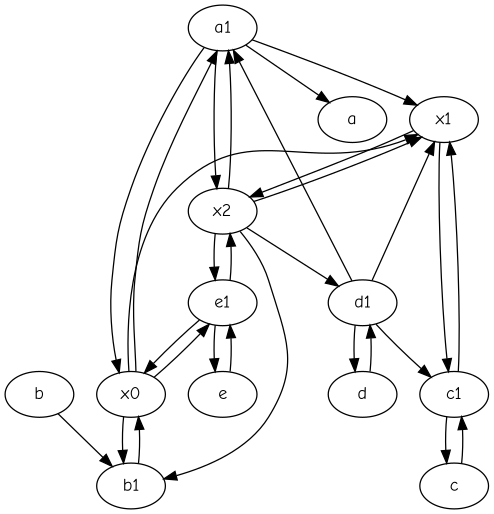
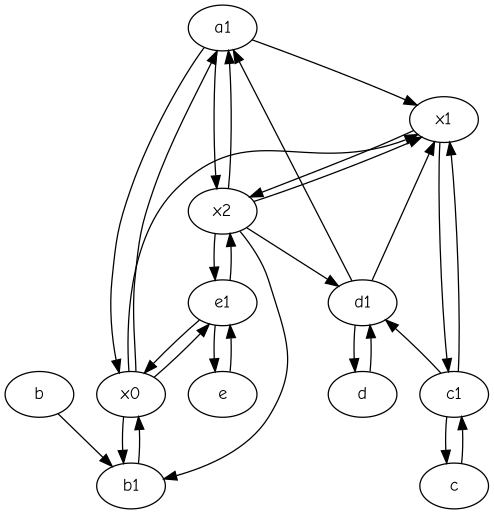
node "a": removed
edge "d1" -> "c1": reversed
